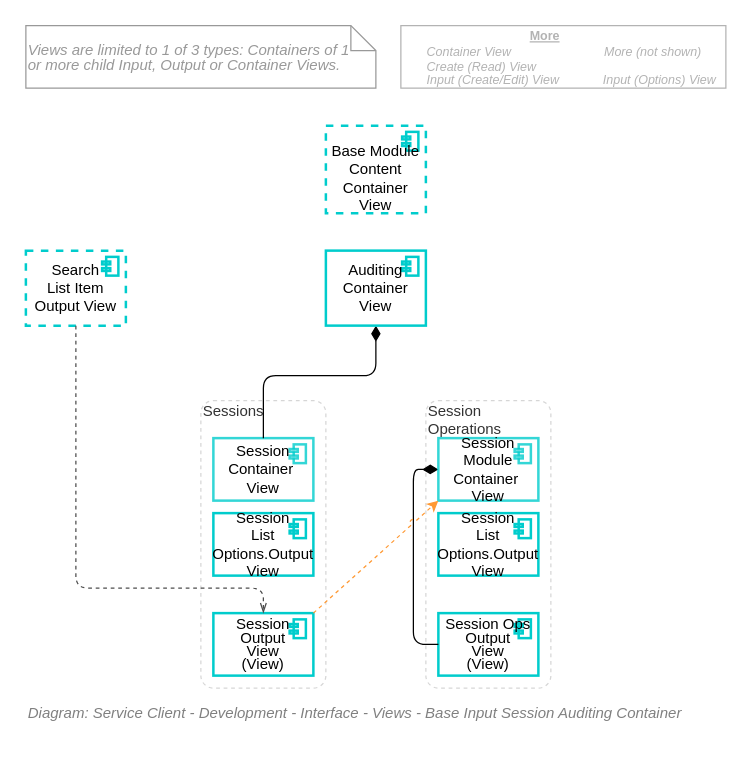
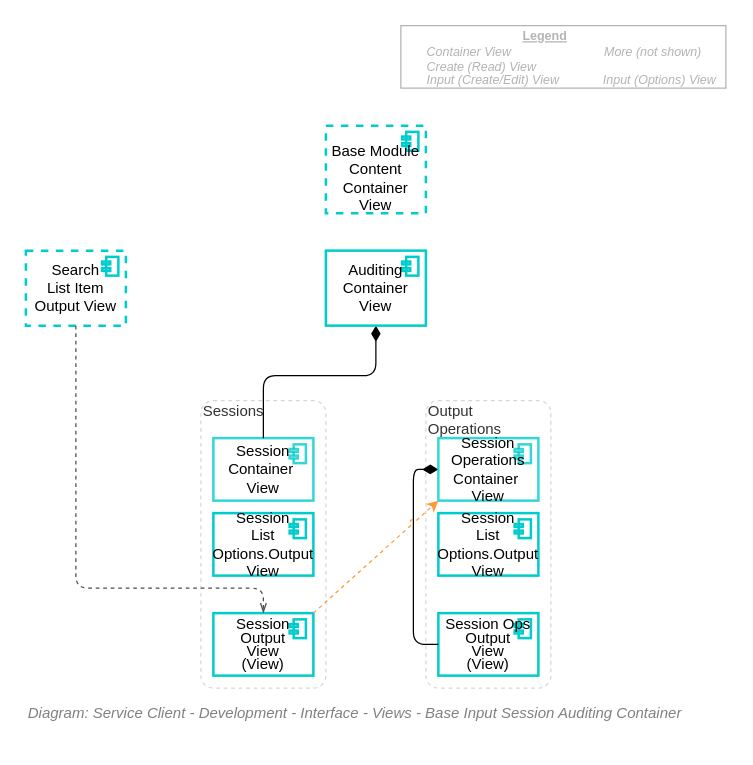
node "More": label "More" -> "Legend"
node "Views are limited to 1 of 3 types: Containers of 1 or more child Input, Output or Container Views.": removed
node "Session Operations": label "Session Operations" -> "Output Operations"
node "Session ModuleContainer View": label "Session ModuleContainer View" -> "Session OperationsContainer View"
